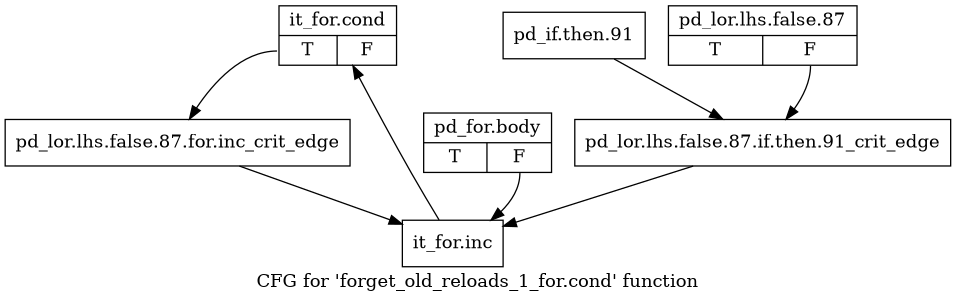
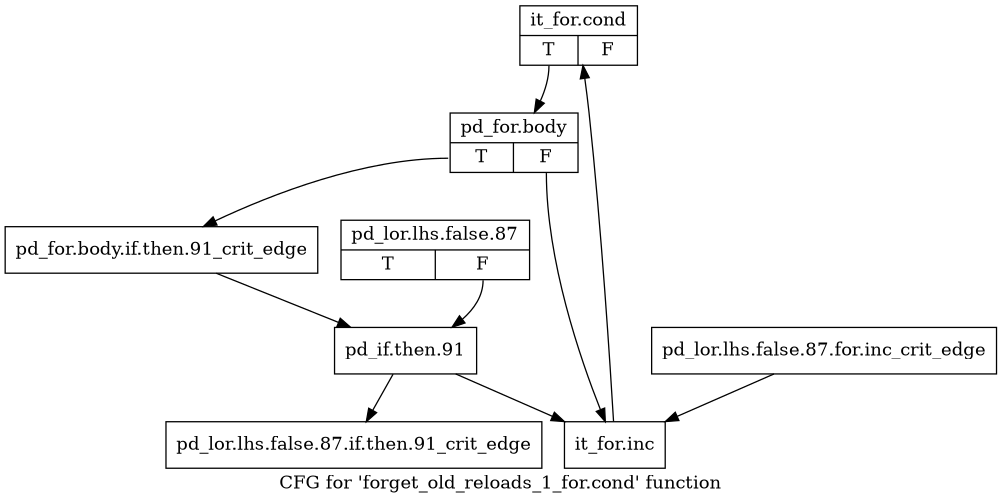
edge "it_for.cond" -> "pd_lor.lhs.false.87.for.inc_crit_edge": now "it_for.cond" -> "pd_for.body"
edge "pd_lor.lhs.false.87" -> "pd_lor.lhs.false.87.if.then.91_crit_edge": now "pd_lor.lhs.false.87" -> "pd_if.then.91"
edge "pd_lor.lhs.false.87.if.then.91_crit_edge" -> "it_for.inc": now "pd_if.then.91" -> "it_for.inc"
node "pd_for.body.if.then.91_crit_edge": added
